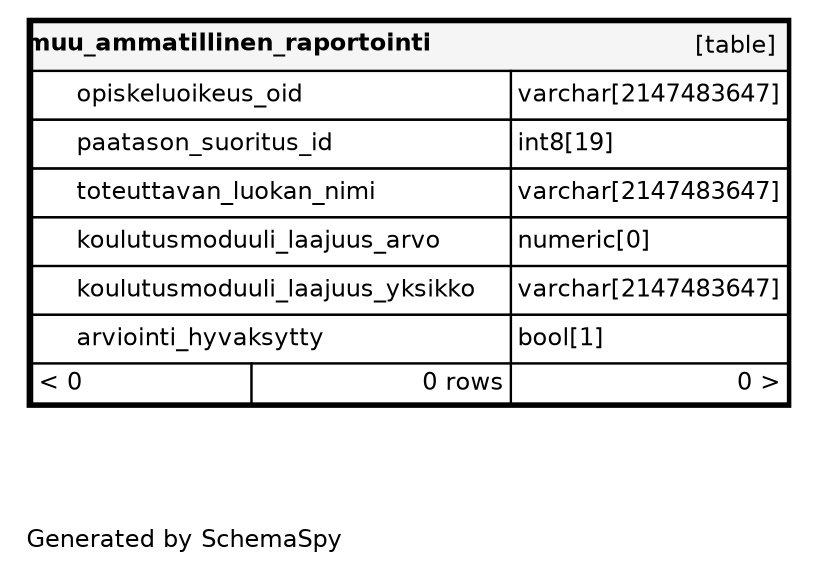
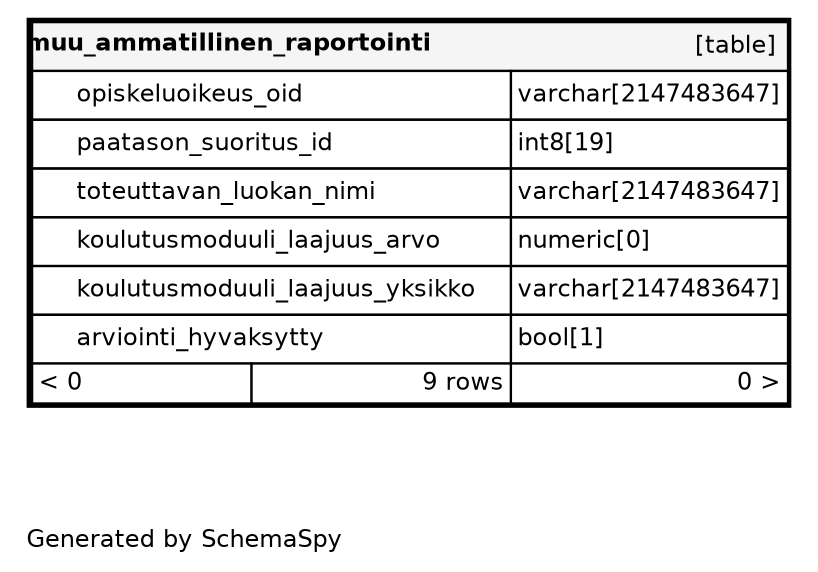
node "muu_ammatillinen_raportointi": text "0 rows" -> "9 rows"
